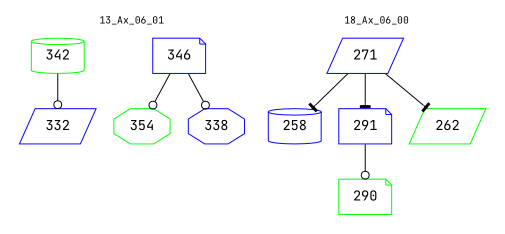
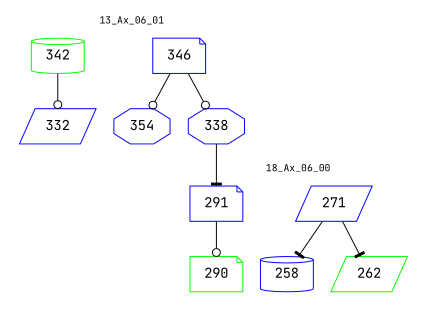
edge "271" -> "291": now "338" -> "291"
node "354": color green -> blue
